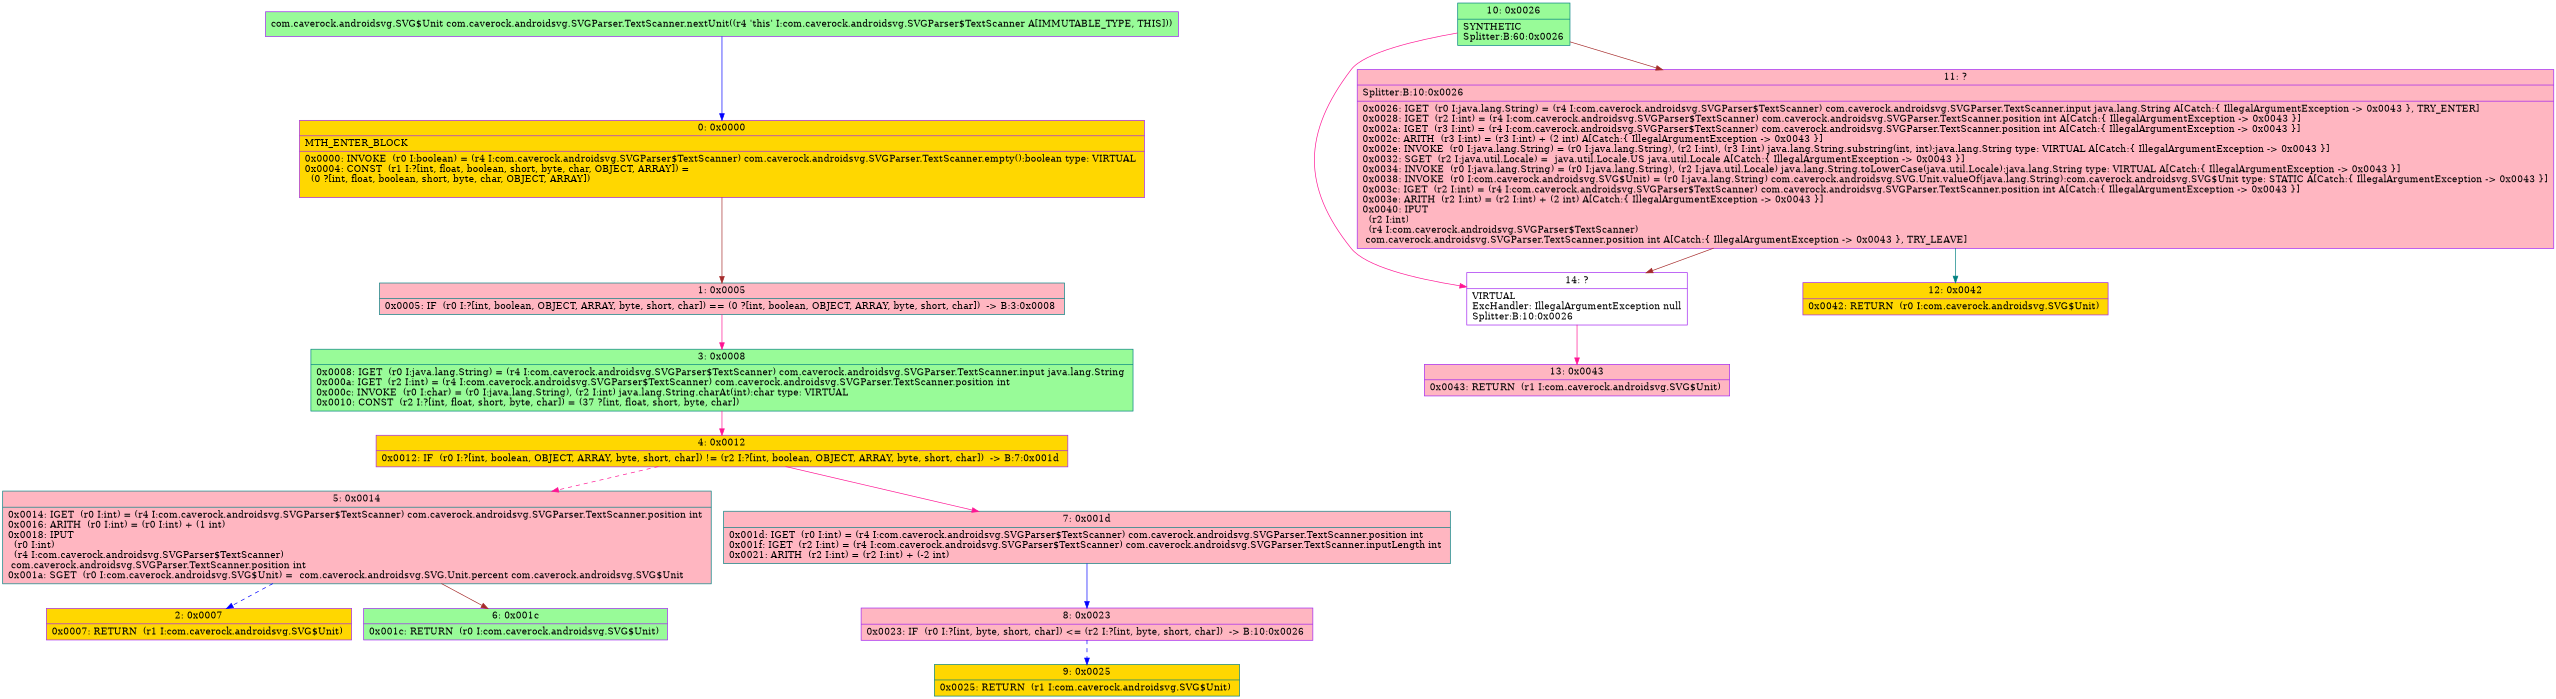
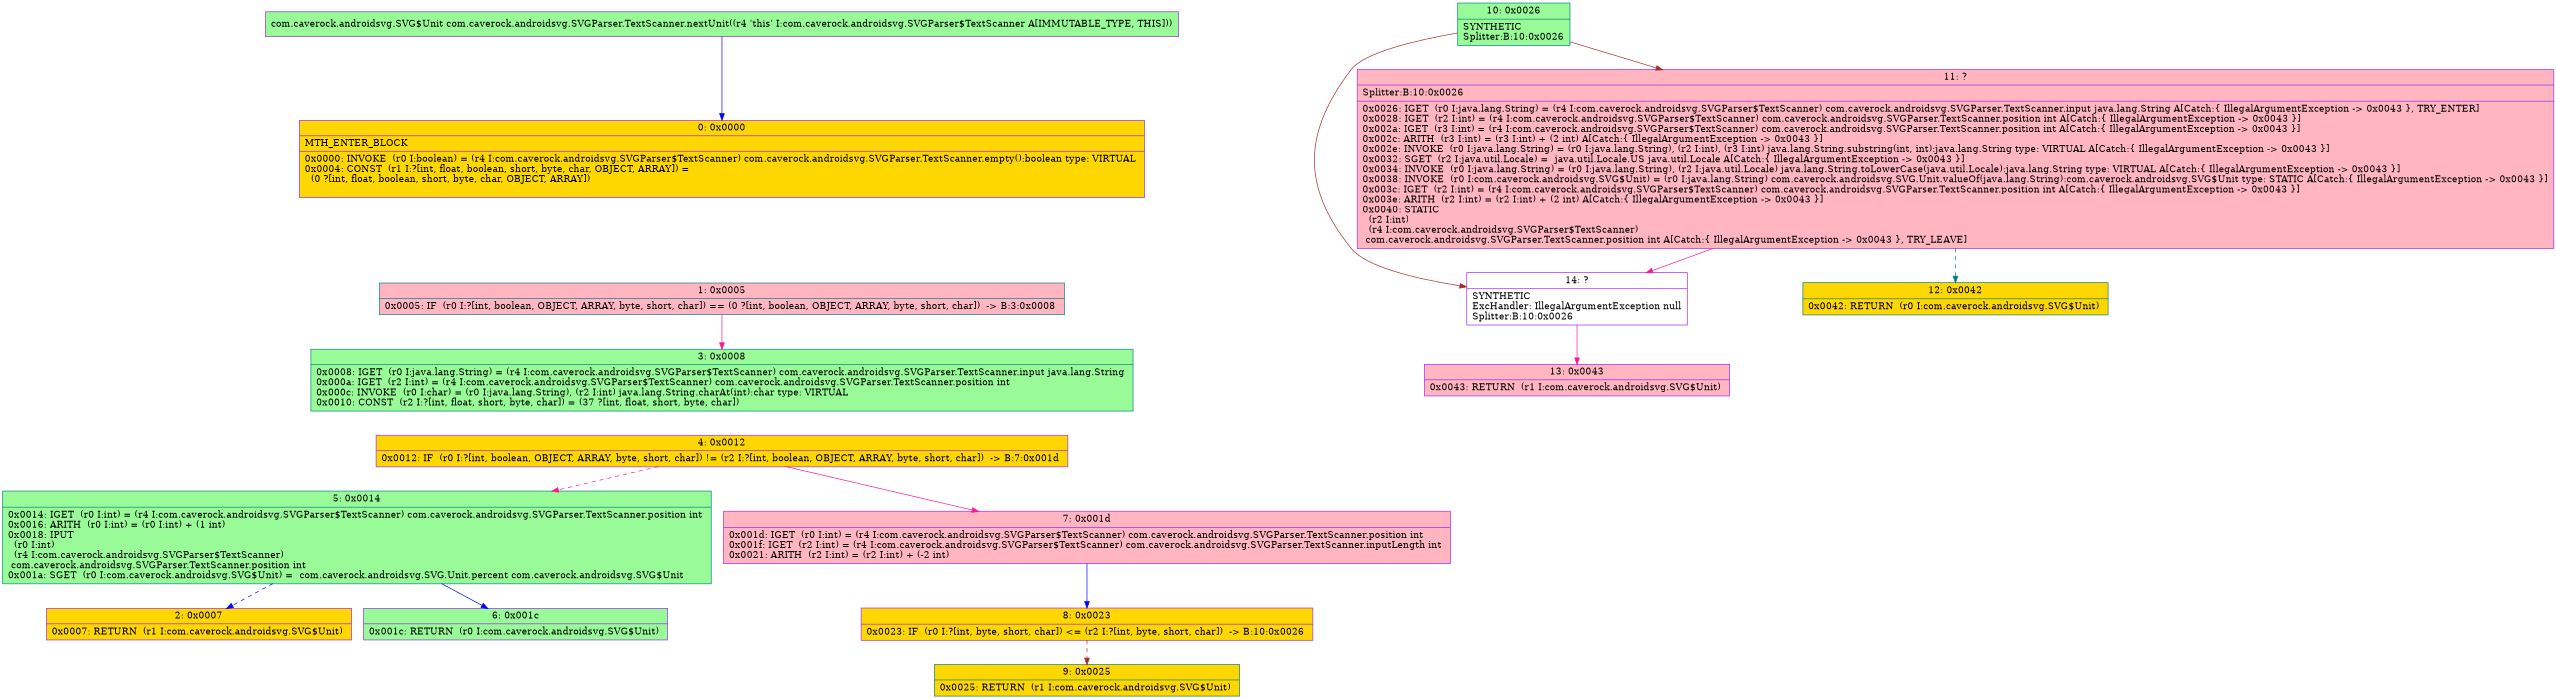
node "10: 0x0026": text "Splitter:B:60:0x0026" -> "Splitter:B:10:0x0026"
edge "10: 0x0026" -> "14: ?": color deeppink -> brown
node "11: ?": text "0x0040: IPUT" -> "0x0040: STATIC"
edge "0: 0x0000" -> "1: 0x0005": removed
edge "11: ?" -> "14: ?": color brown -> deeppink
edge "11: ?" -> "12: 0x0042": style solid -> dashed
node "14: ?": text "VIRTUAL" -> "SYNTHETIC"
node "12: 0x0042": color purple -> teal
edge "3: 0x0008" -> "4: 0x0012": removed
node "5: 0x0014": fillcolor lightpink -> palegreen
node "7: 0x001d": color teal -> purple
edge "5: 0x0014" -> "6: 0x001c": color brown -> blue
node "8: 0x0023": fillcolor lightpink -> gold
edge "8: 0x0023" -> "9: 0x0025": color blue -> brown
